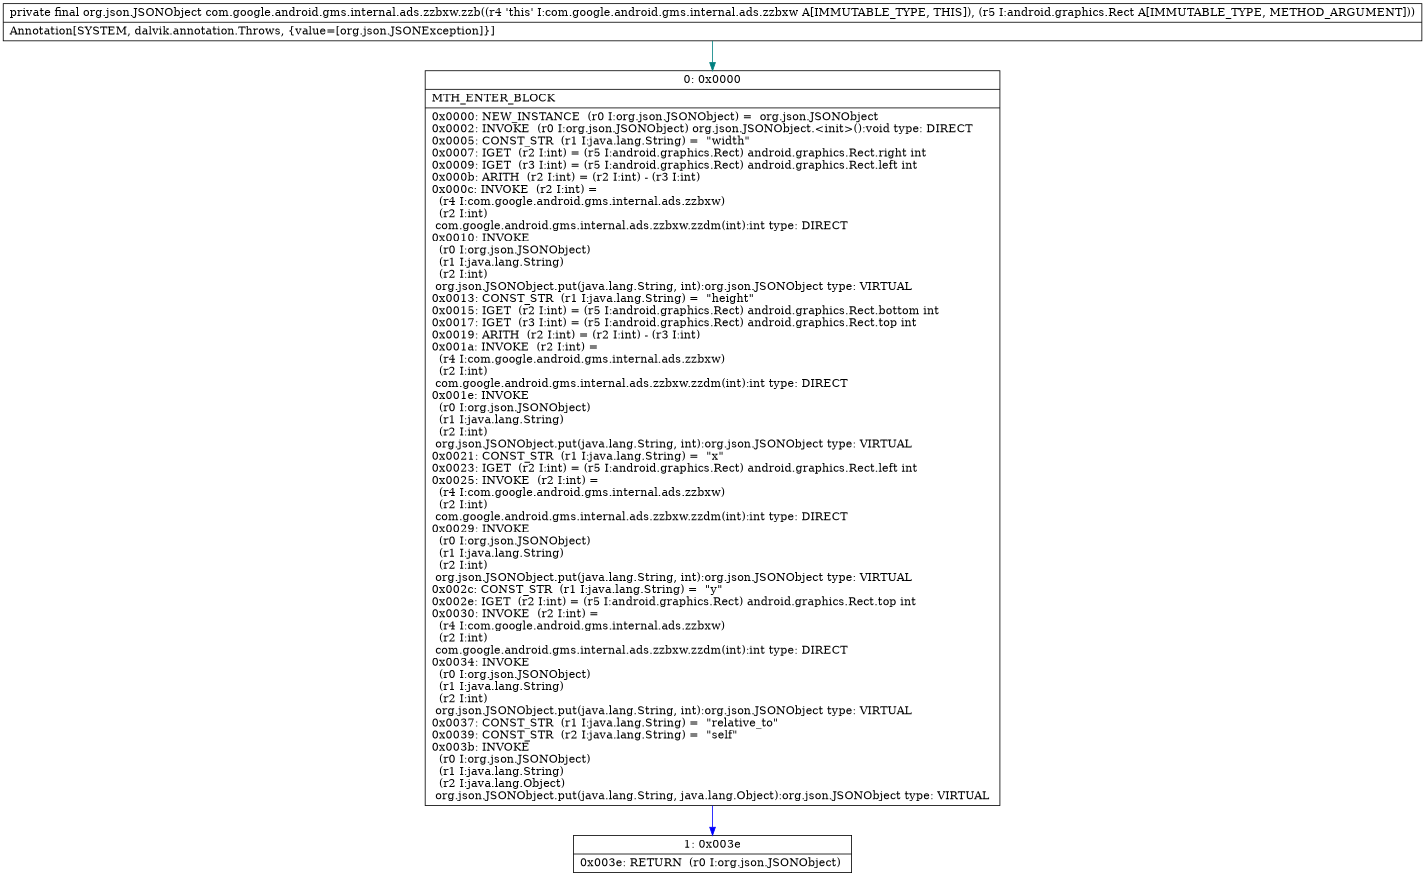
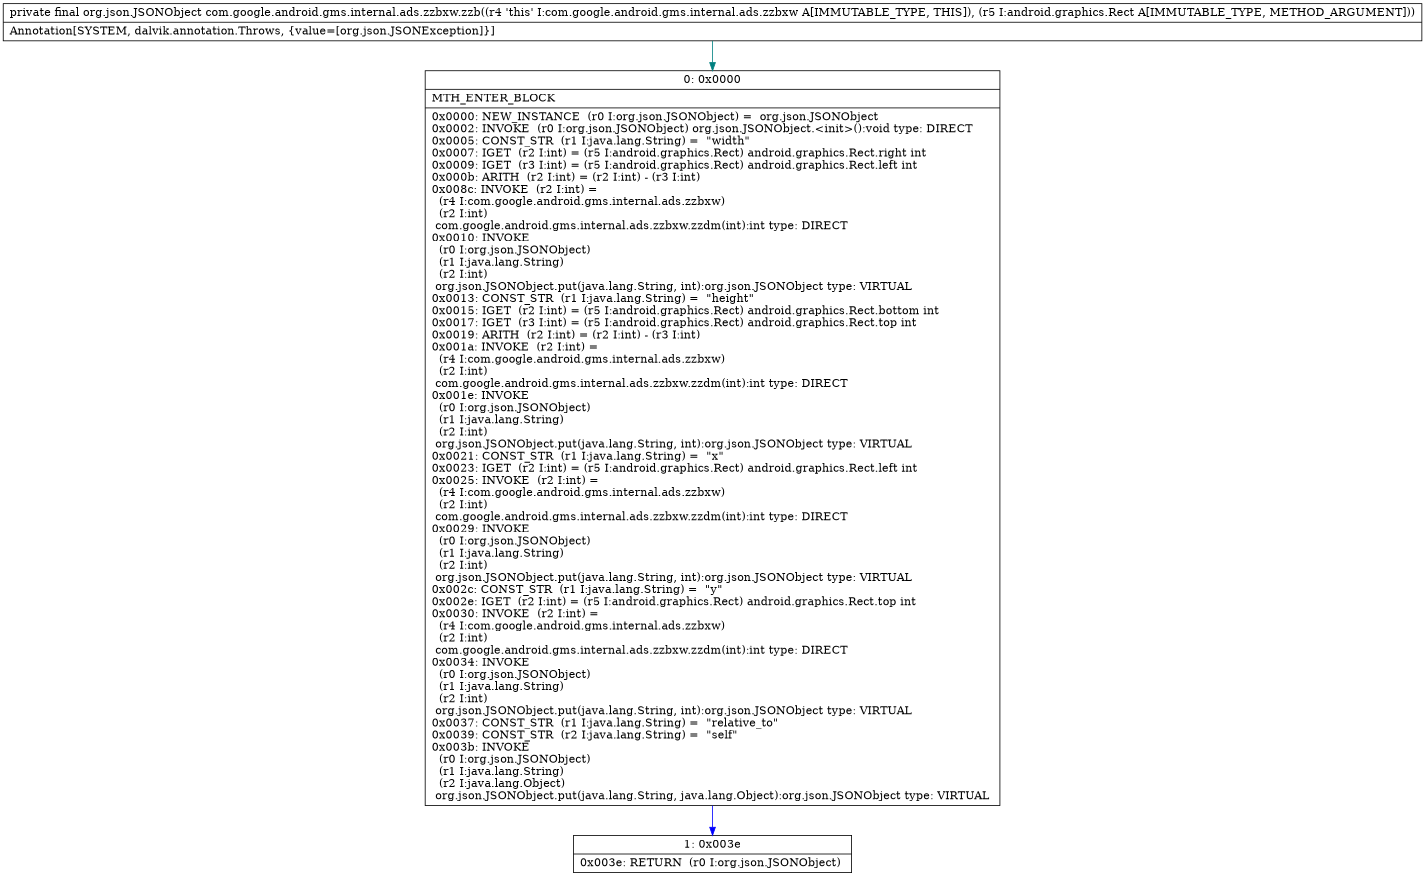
node "0: 0x0000": text "0x000c: INVOKE  (r2 I:int) =" -> "0x008c: INVOKE  (r2 I:int) ="
